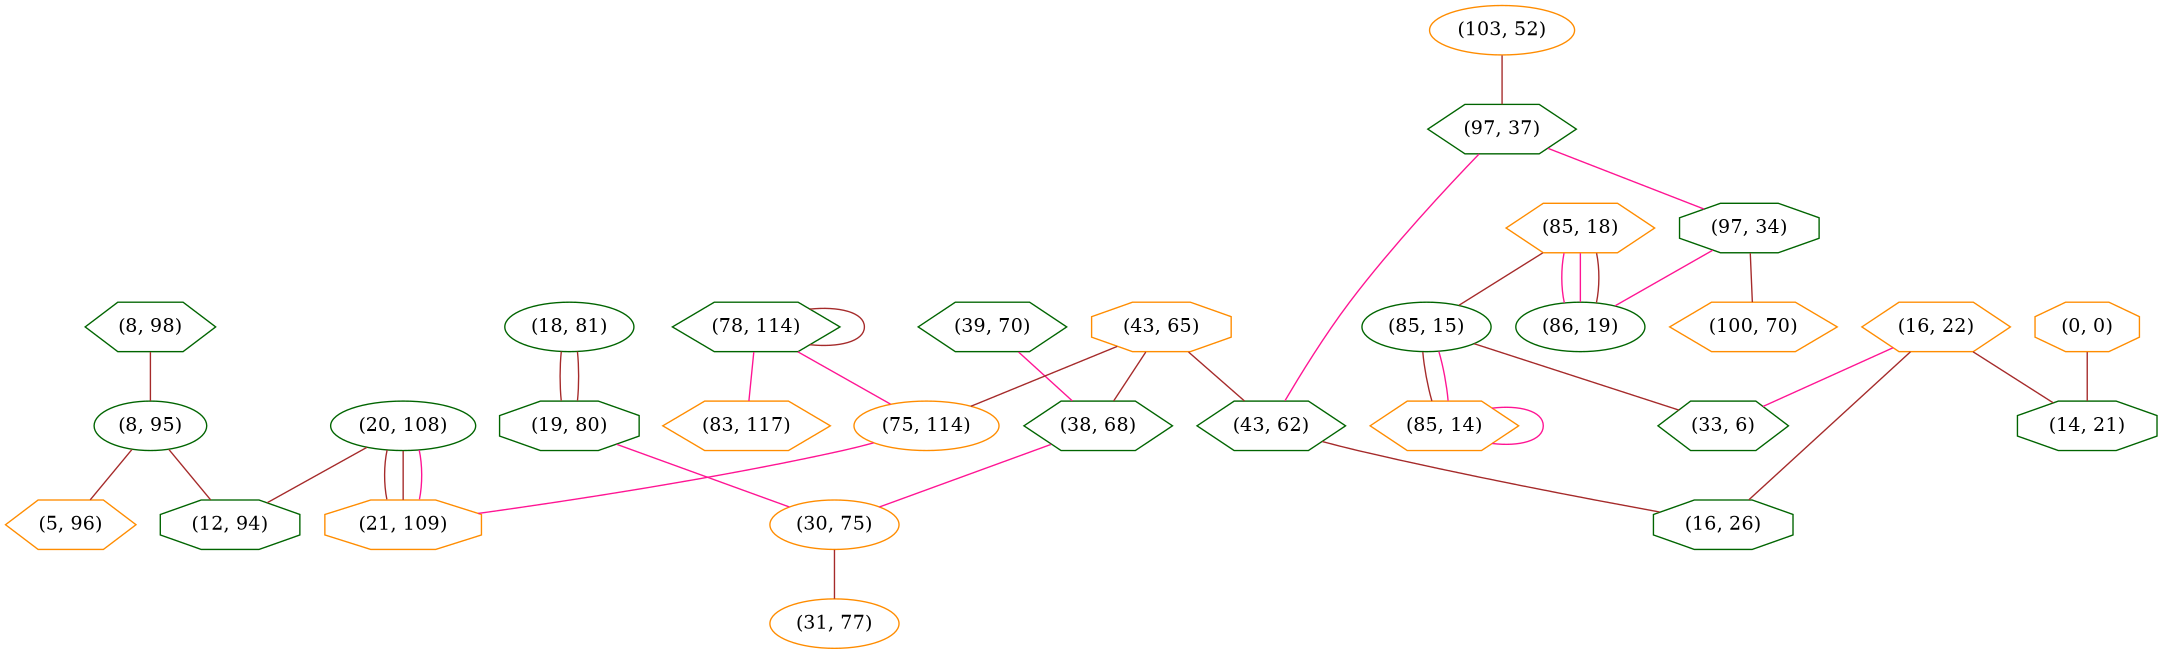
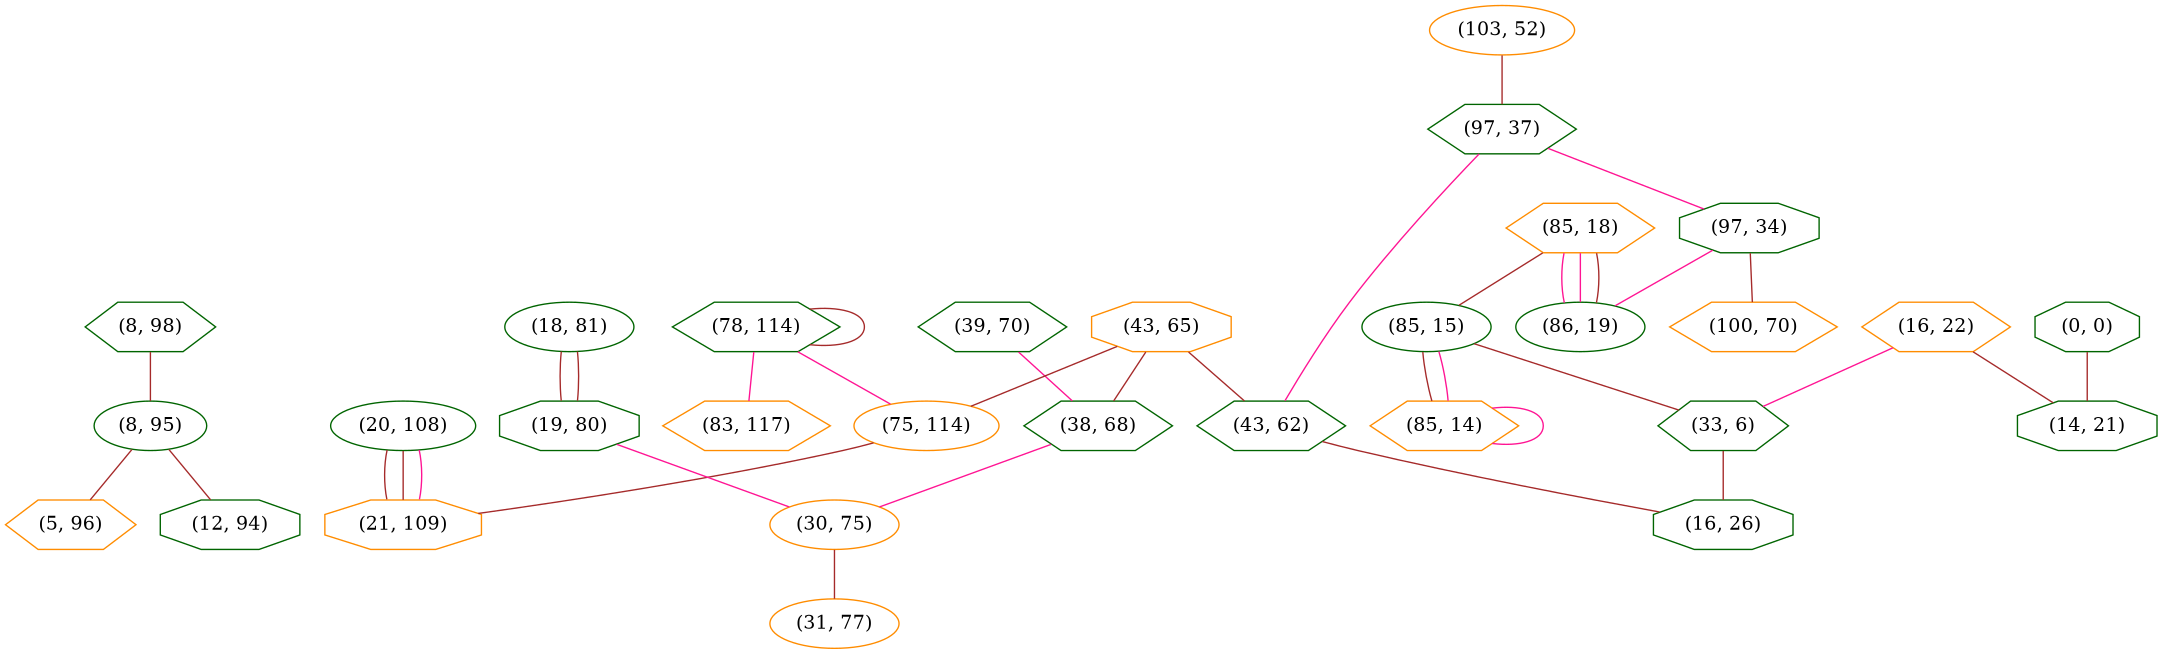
node "(0, 0)": color darkorange -> darkgreen
edge "(16, 22)" -- "(16, 26)": now "(33, 6)" -- "(16, 26)"
edge "(20, 108)" -- "(12, 94)": removed
edge "(75, 114)" -- "(21, 109)": color deeppink -> brown
